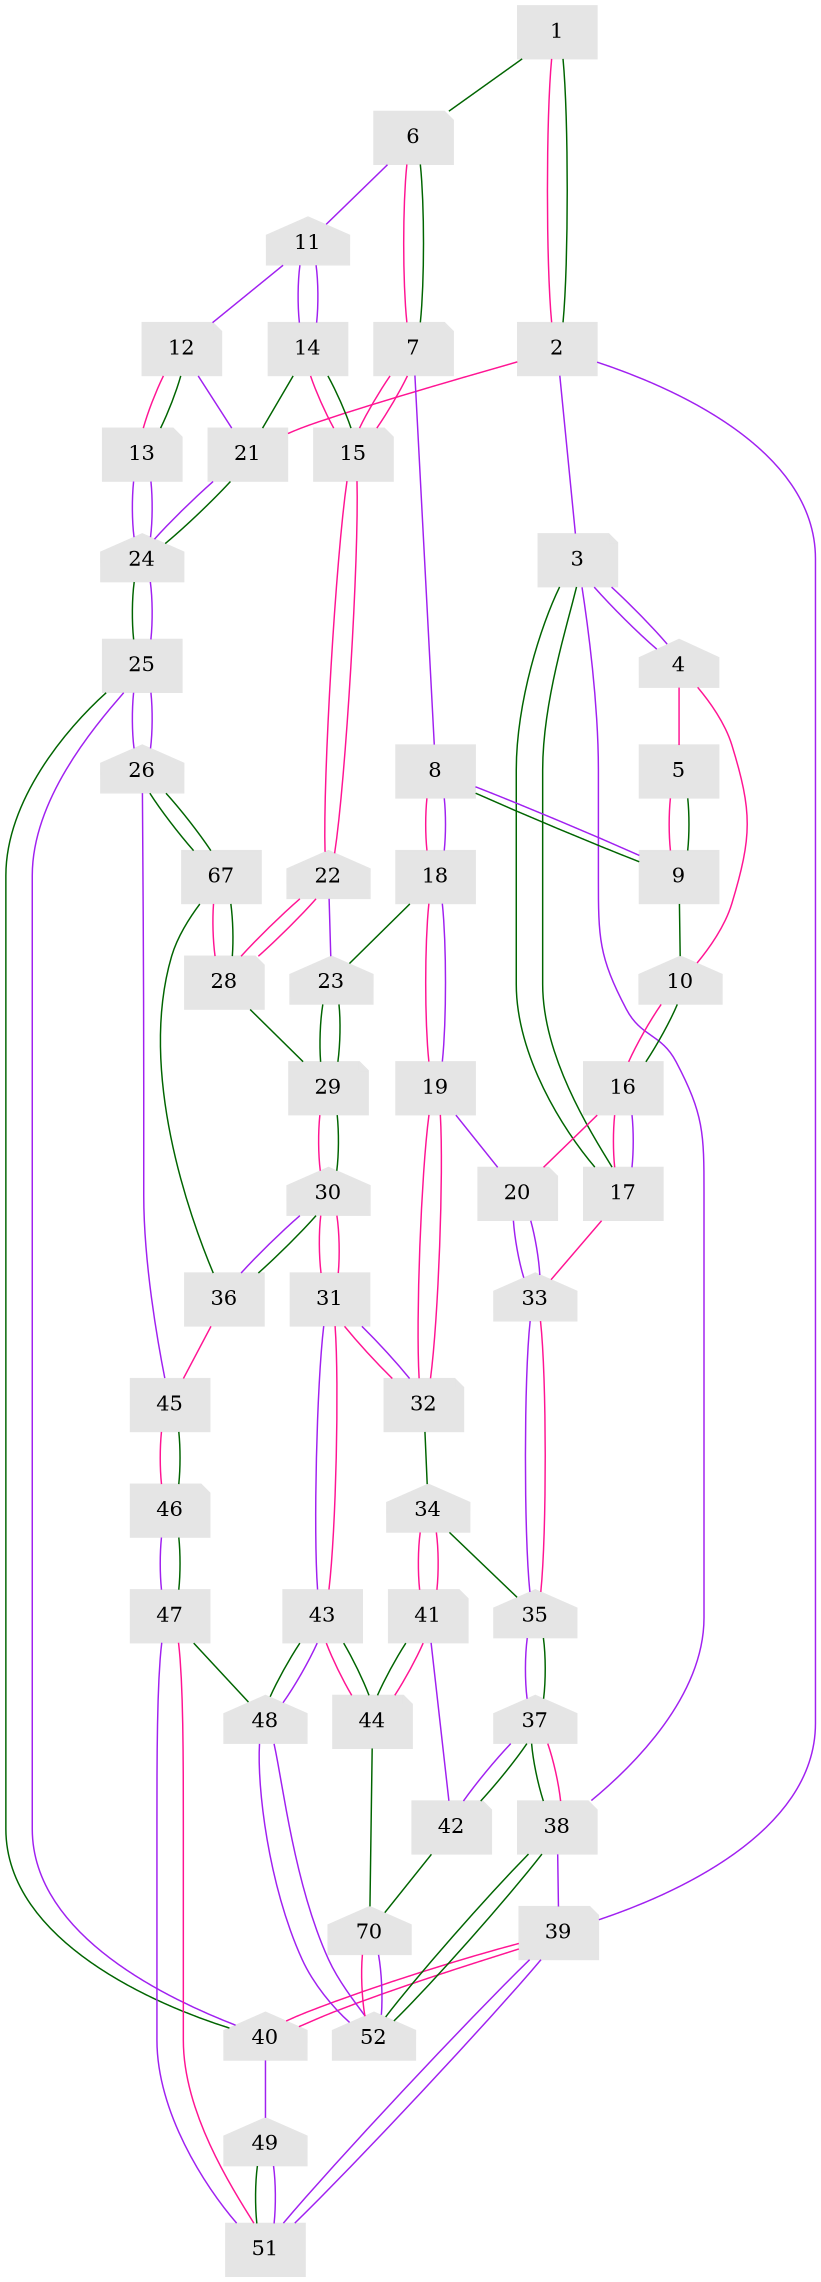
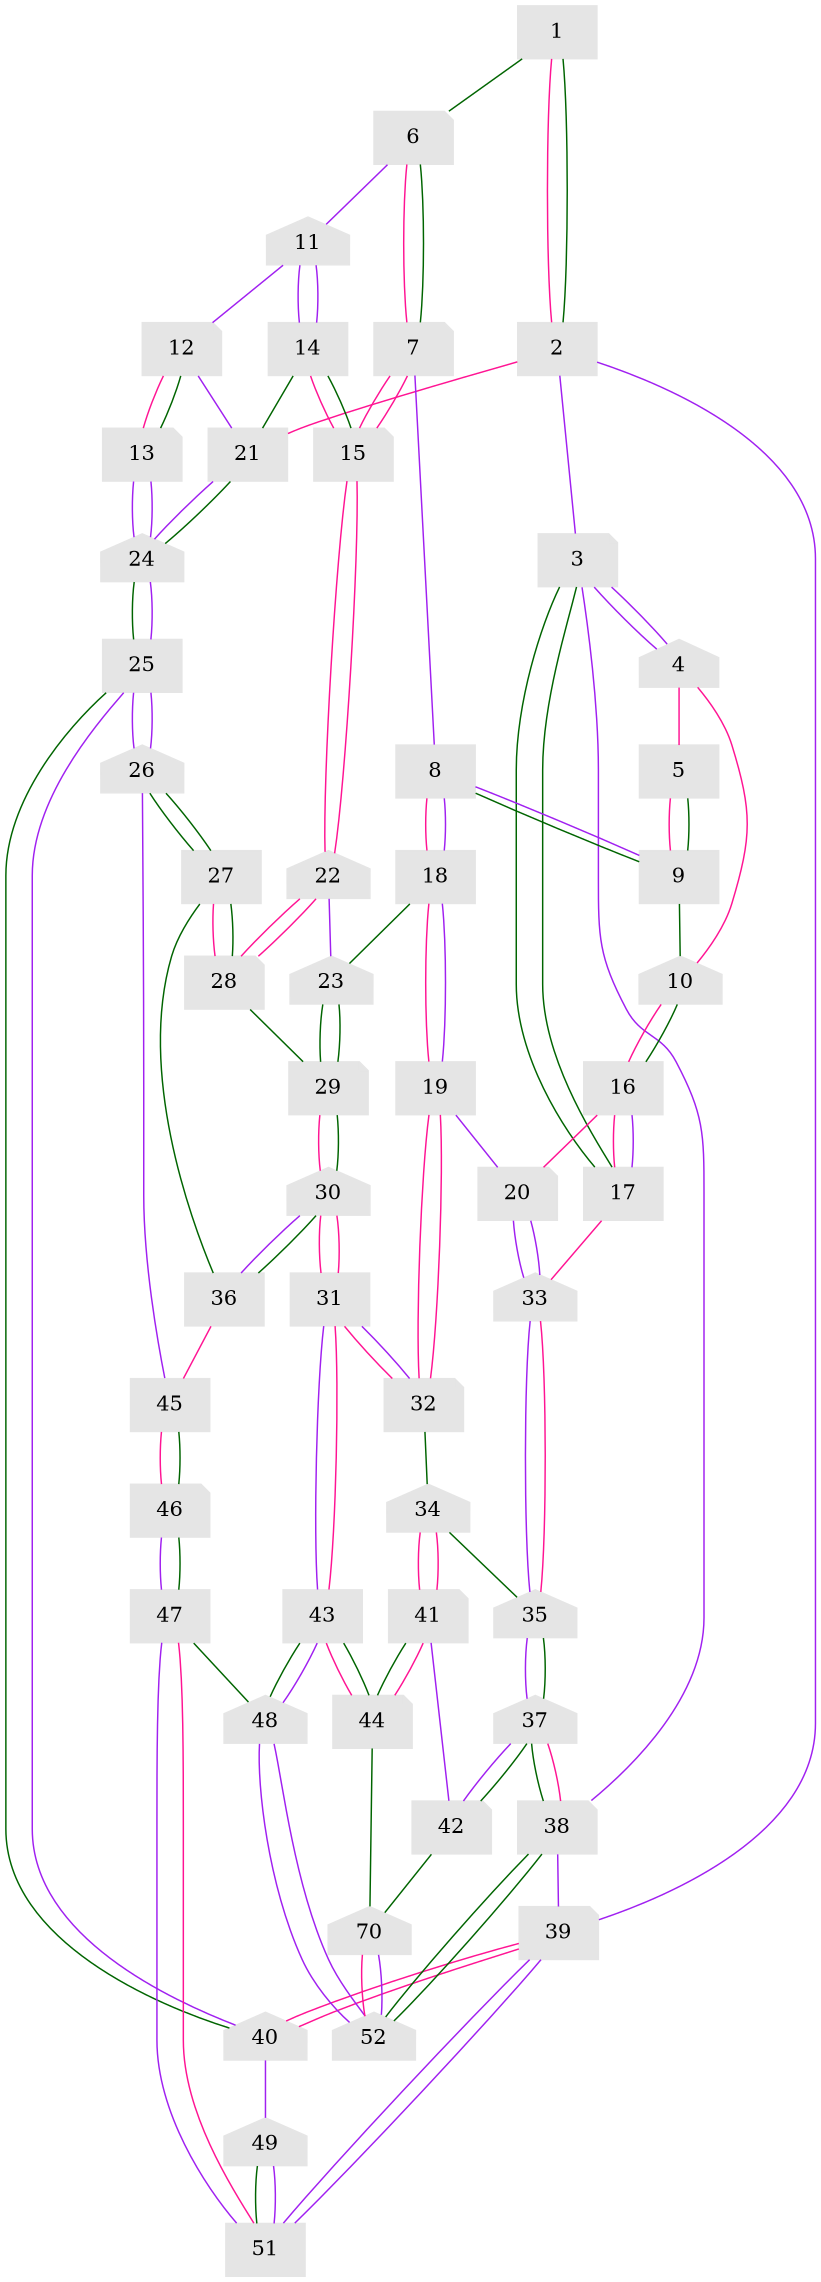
node "67": label "67" -> "27"
